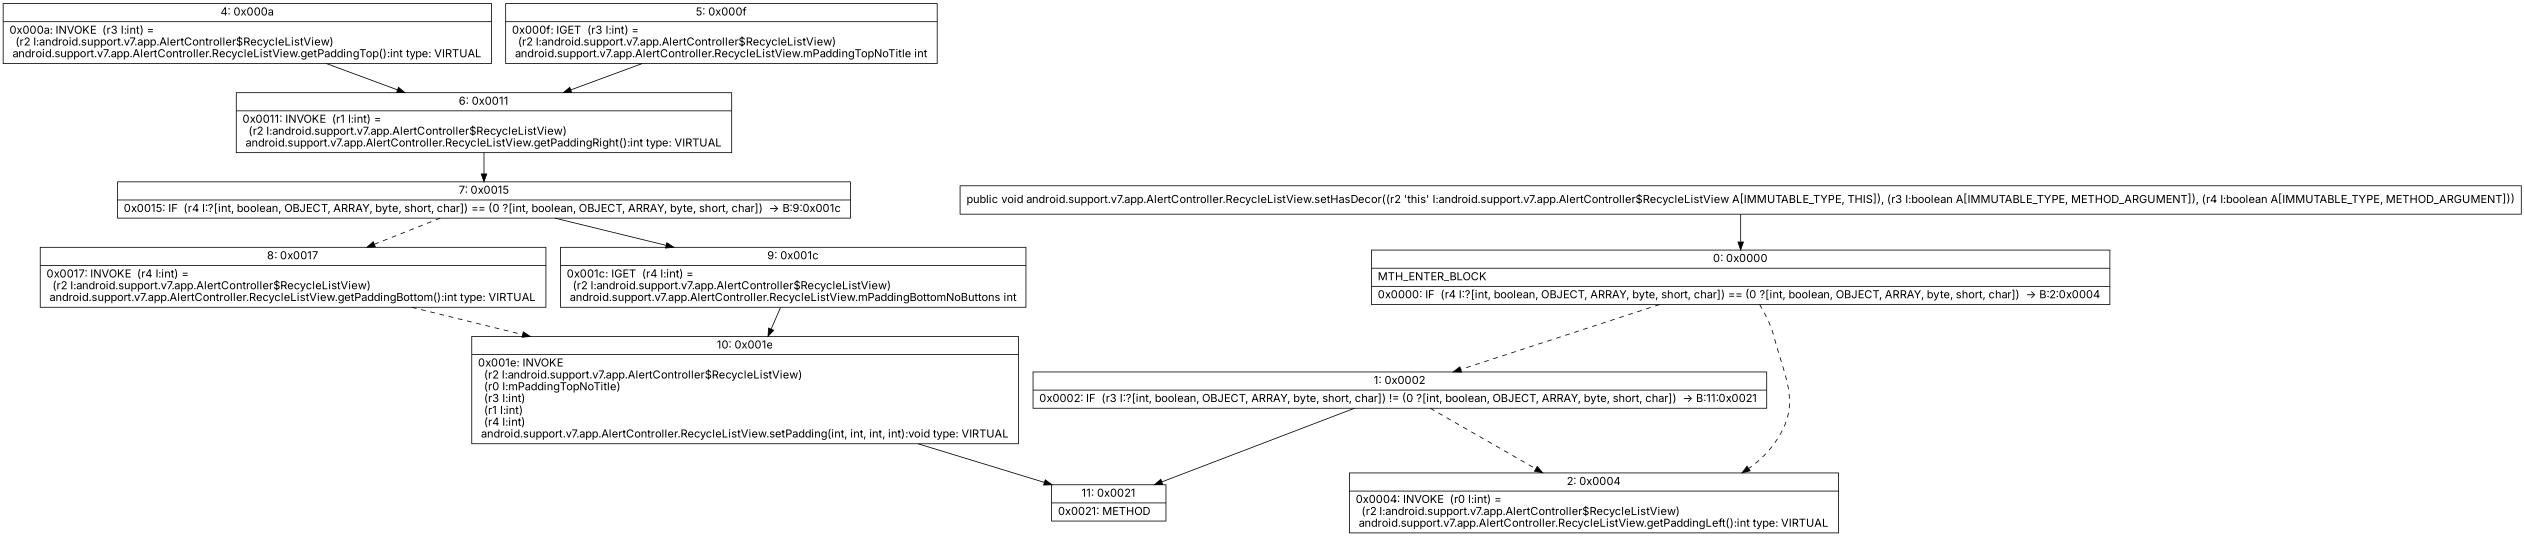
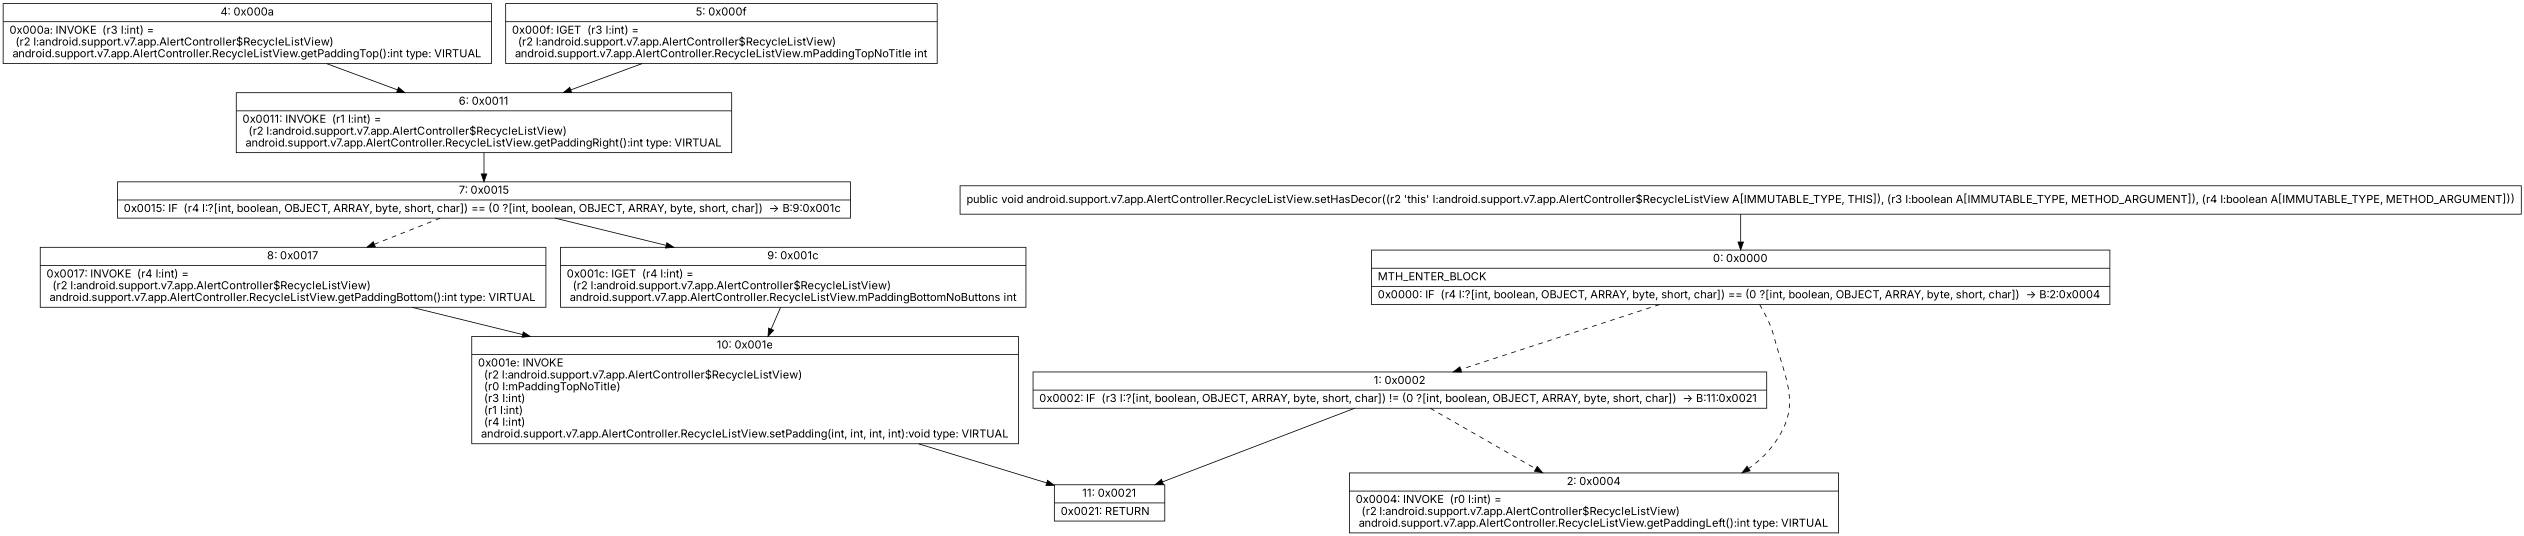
edge "8: 0x0017" -> "10: 0x001e": style dashed -> solid
node "11: 0x0021": text "0x0021: METHOD" -> "0x0021: RETURN"
